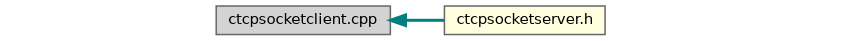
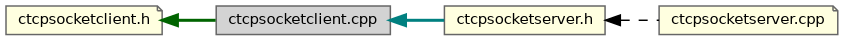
node "ctcpsocketclient.h": added
node "ctcpsocketserver.cpp": added
